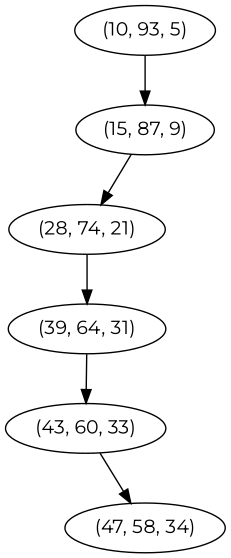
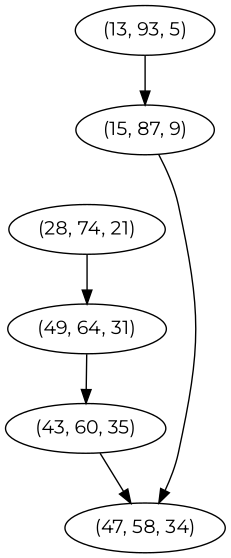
node "(10, 93, 5)": label "(10, 93, 5)" -> "(13, 93, 5)"
edge "(15, 87, 9)" -> "(28, 74, 21)": now "(15, 87, 9)" -> "(47, 58, 34)"
node "(39, 64, 31)": label "(39, 64, 31)" -> "(49, 64, 31)"
node "(43, 60, 33)": label "(43, 60, 33)" -> "(43, 60, 35)"
